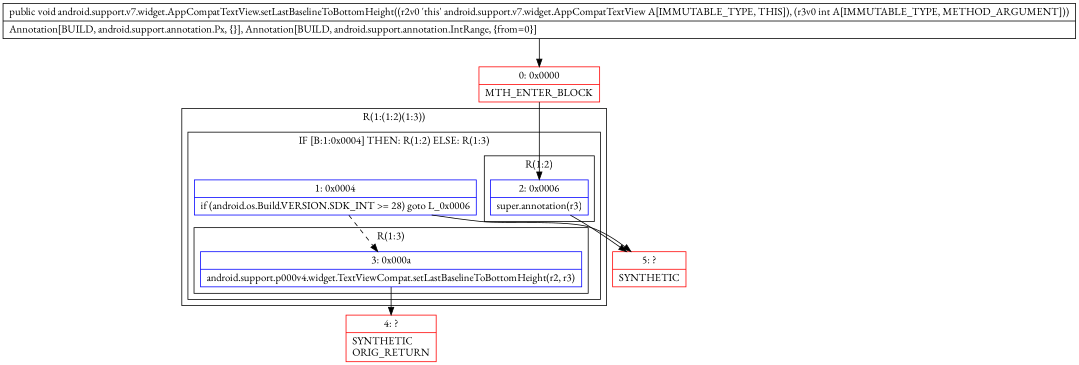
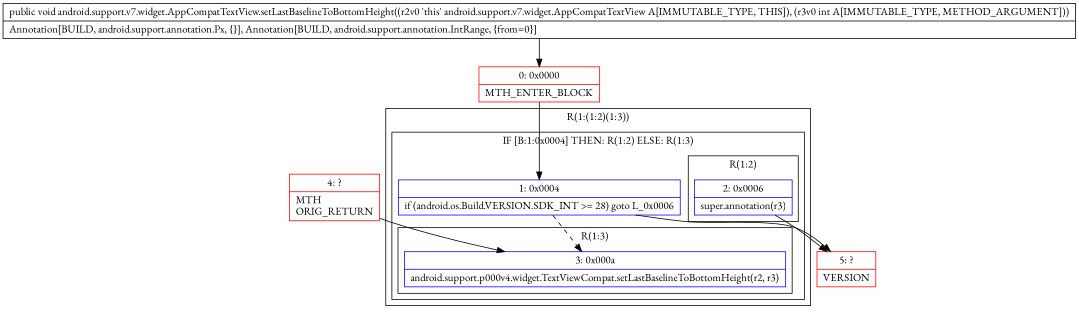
edge "0: 0x0000" -> "2: 0x0006": now "0: 0x0000" -> "1: 0x0004"
node "5: ?": text "SYNTHETIC" -> "VERSION"
edge "3: 0x000a" -> "4: ?": reversed
node "4: ?": text "SYNTHETIC" -> "MTH"
